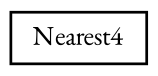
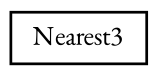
node "Nearest4": label "Nearest4" -> "Nearest3"
